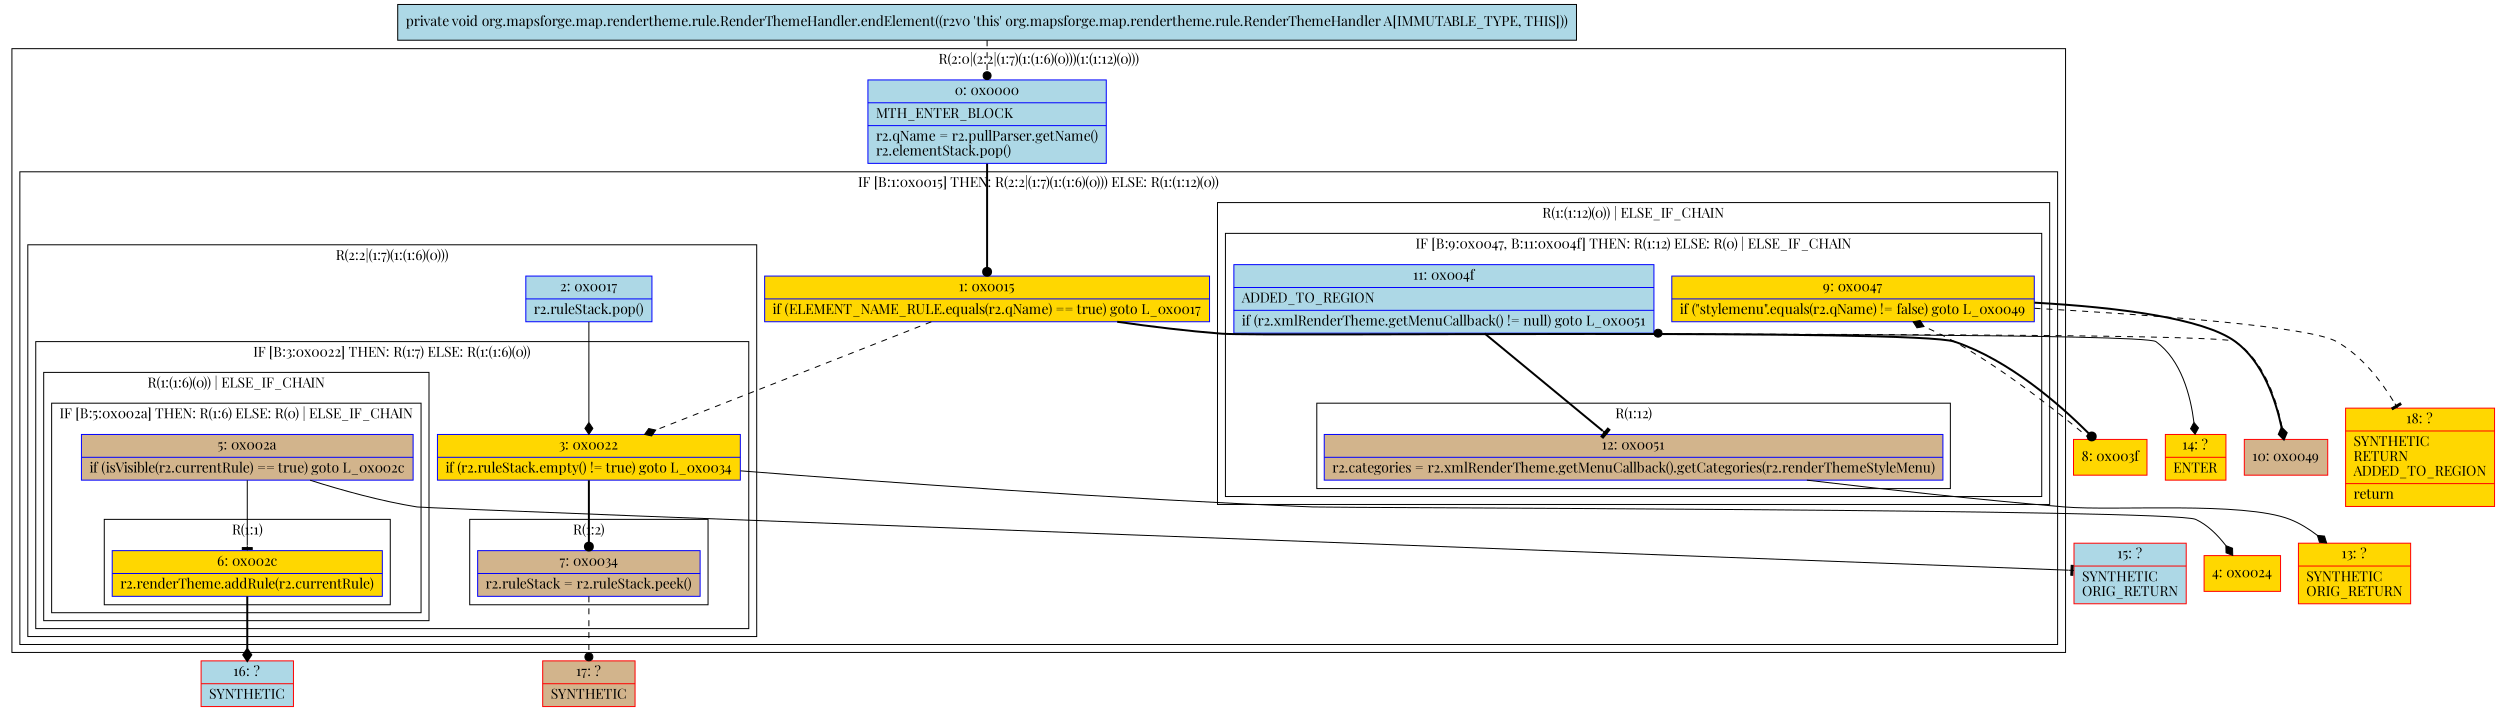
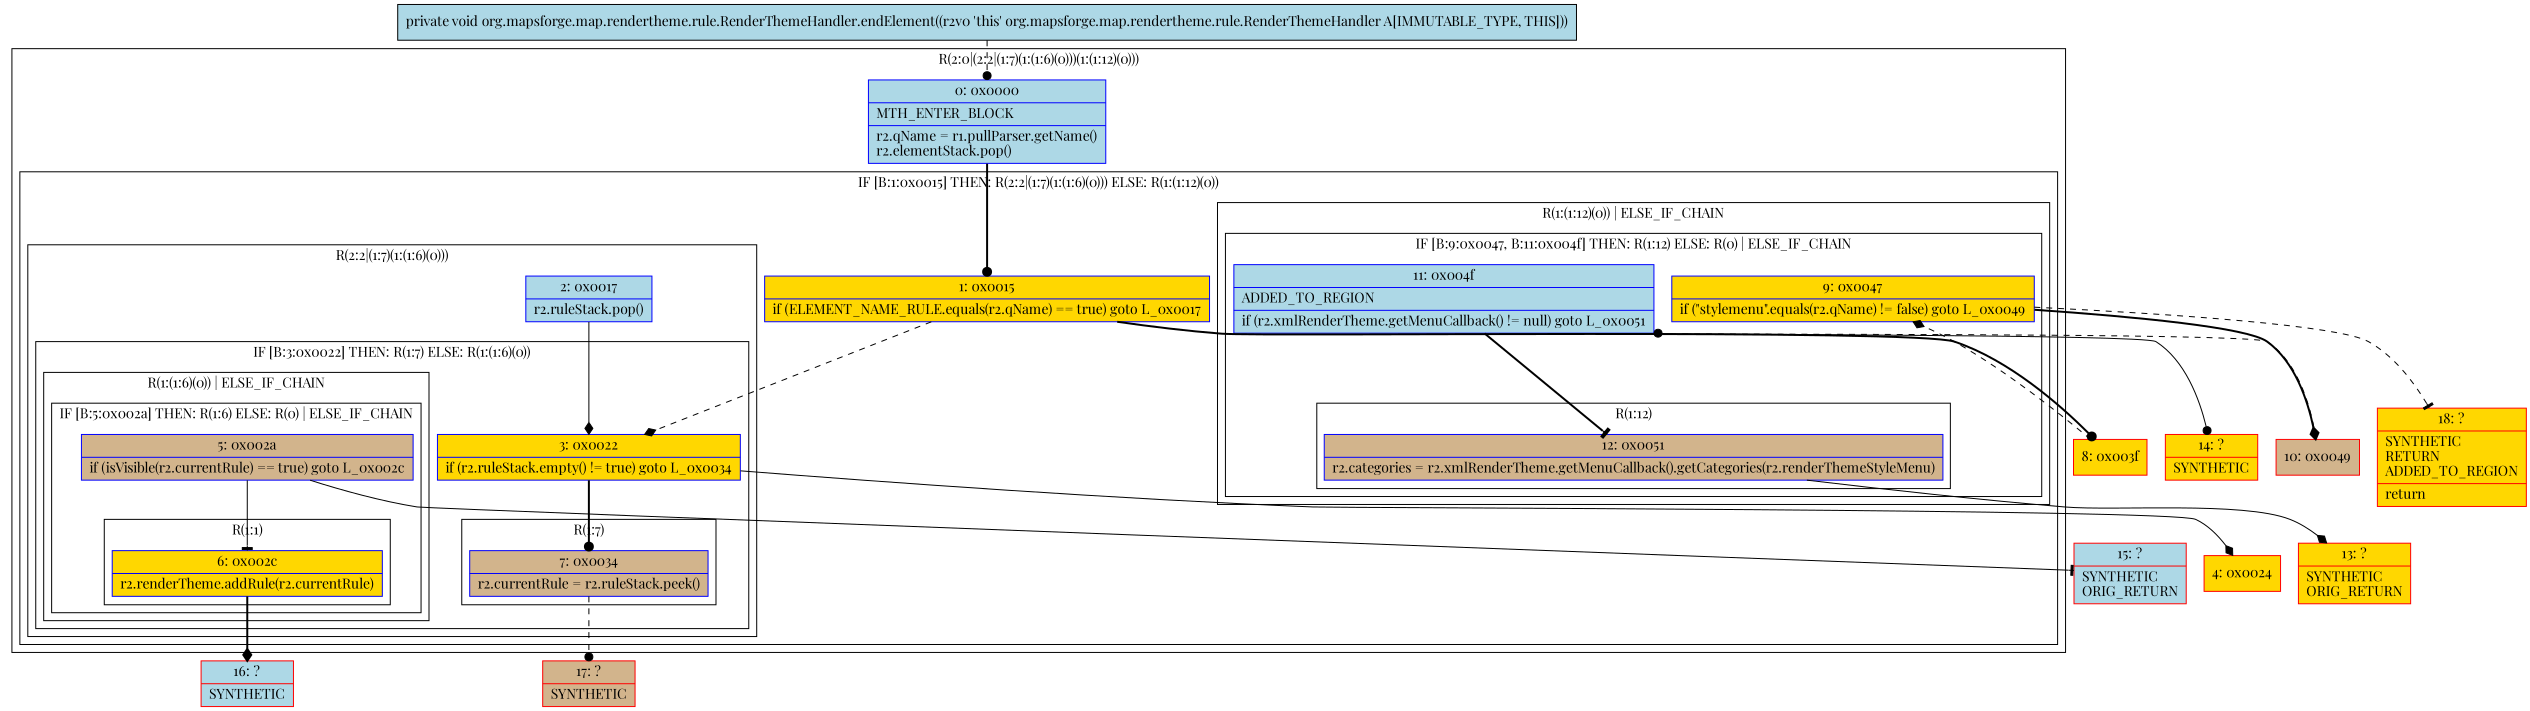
node "0: 0x0000": text "r2.qName = r2.pullParser.getName()" -> "r2.qName = r1.pullParser.getName()"
edge "11: 0x004f" -> "14: ?": arrowhead diamond -> dot
node "14: ?": text "ENTER" -> "SYNTHETIC"
cluster "R(1:2)": label "R(1:2)" -> "R(1:7)"
node "7: 0x0034": text "r2.ruleStack = r2.ruleStack.peek()" -> "r2.currentRule = r2.ruleStack.peek()"
